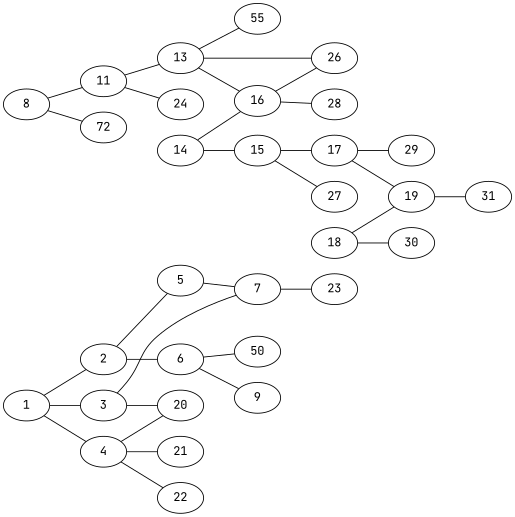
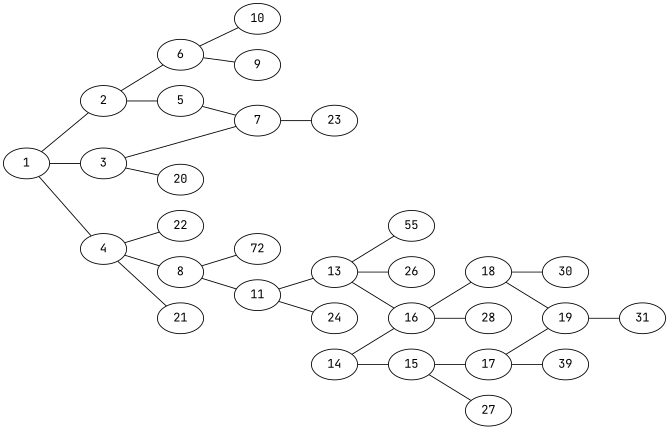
edge "26" -- "16": now "18" -- "16"
node "29": label "29" -> "39"
node "50": label "50" -> "10"
edge "20" -- "4": now "8" -- "4"
